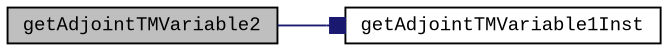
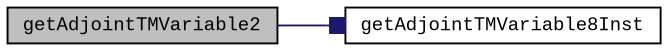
node "getAdjointTMVariable1Inst": label "getAdjointTMVariable1Inst" -> "getAdjointTMVariable8Inst"
